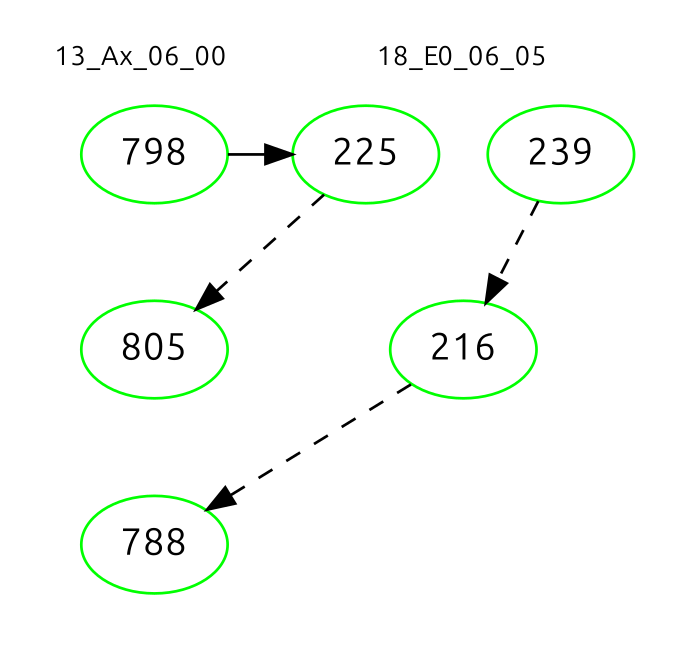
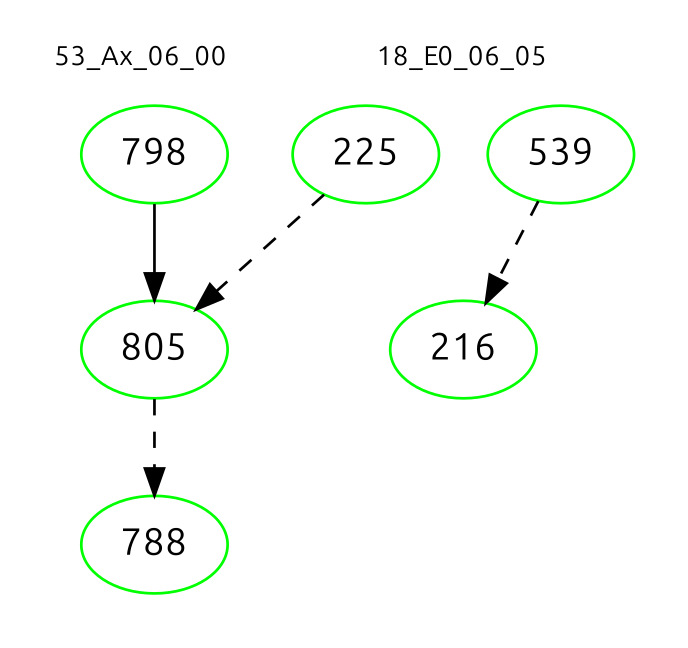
cluster "13_Ax_06_00": label "13_Ax_06_00" -> "53_Ax_06_00"
edge "798" -> "225": now "798" -> "805"
node "239": label "239" -> "539"
edge "216" -> "788": now "805" -> "788"
